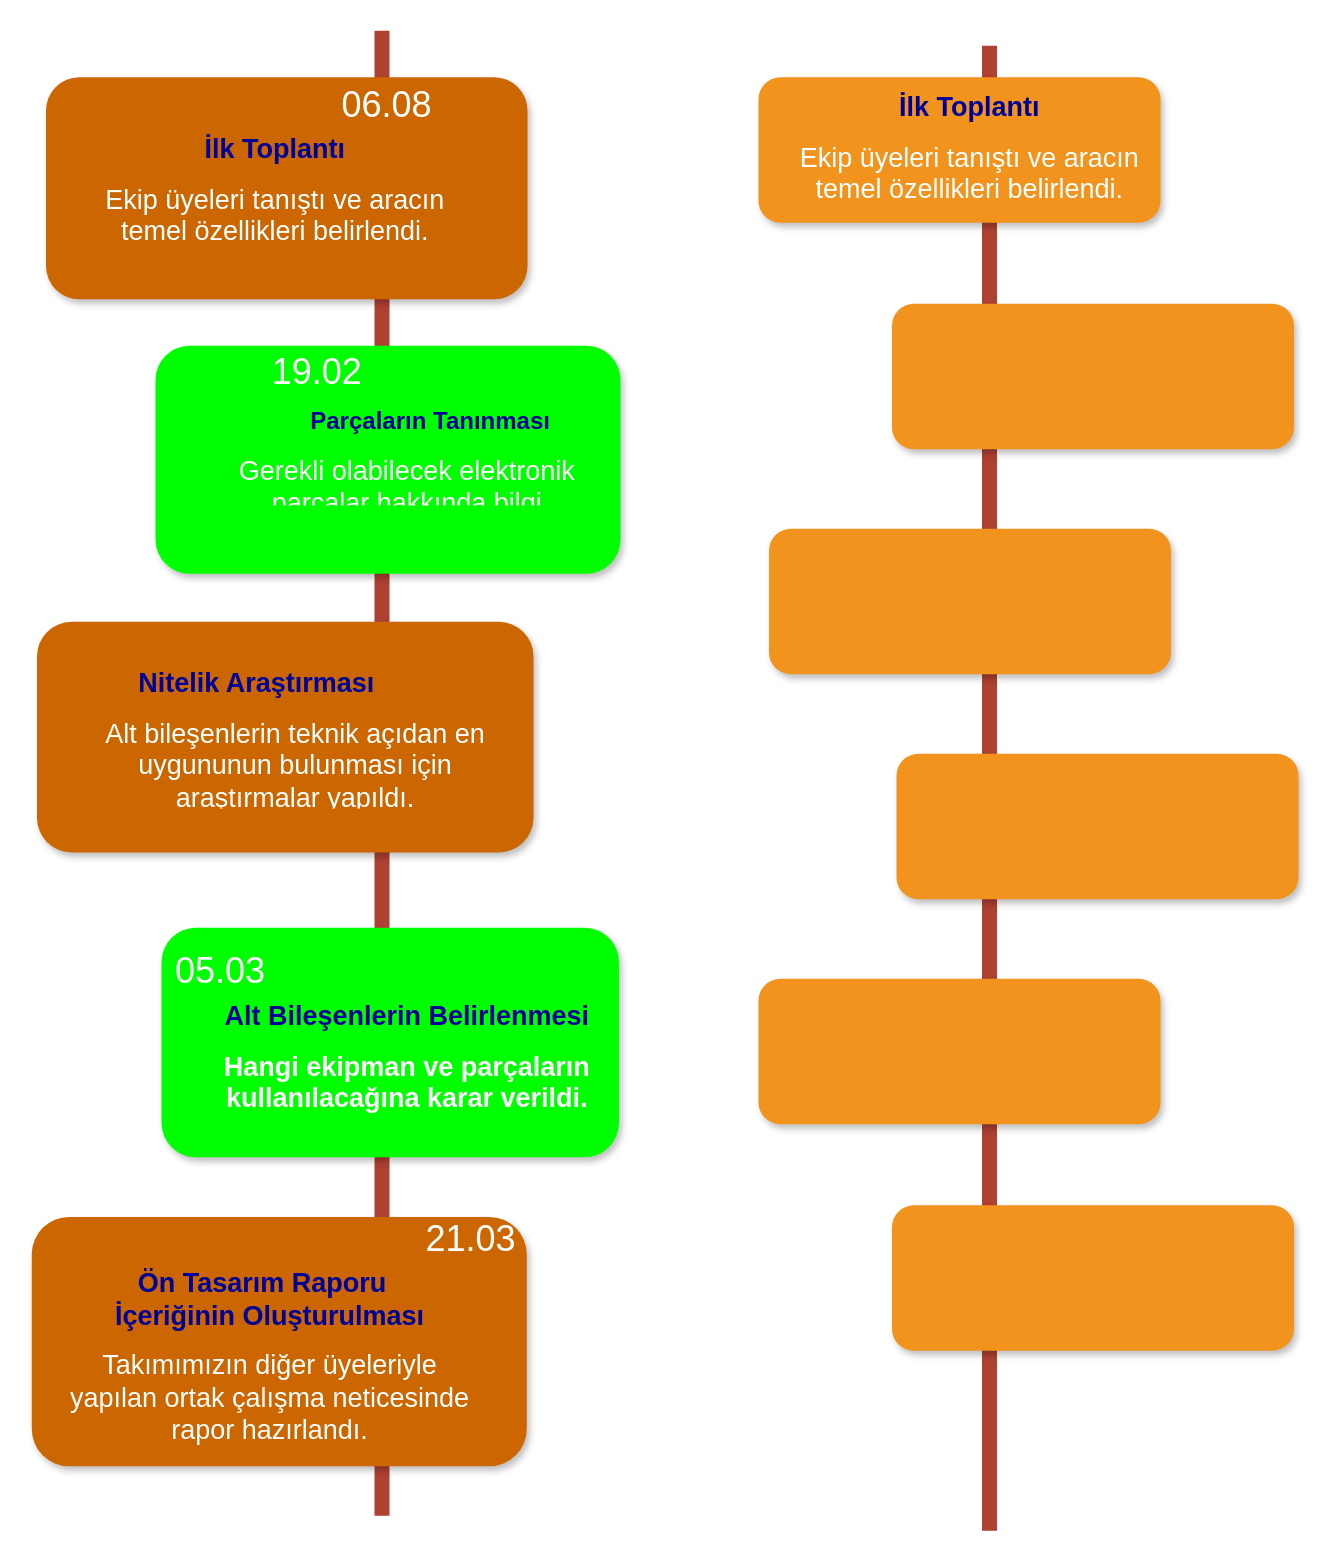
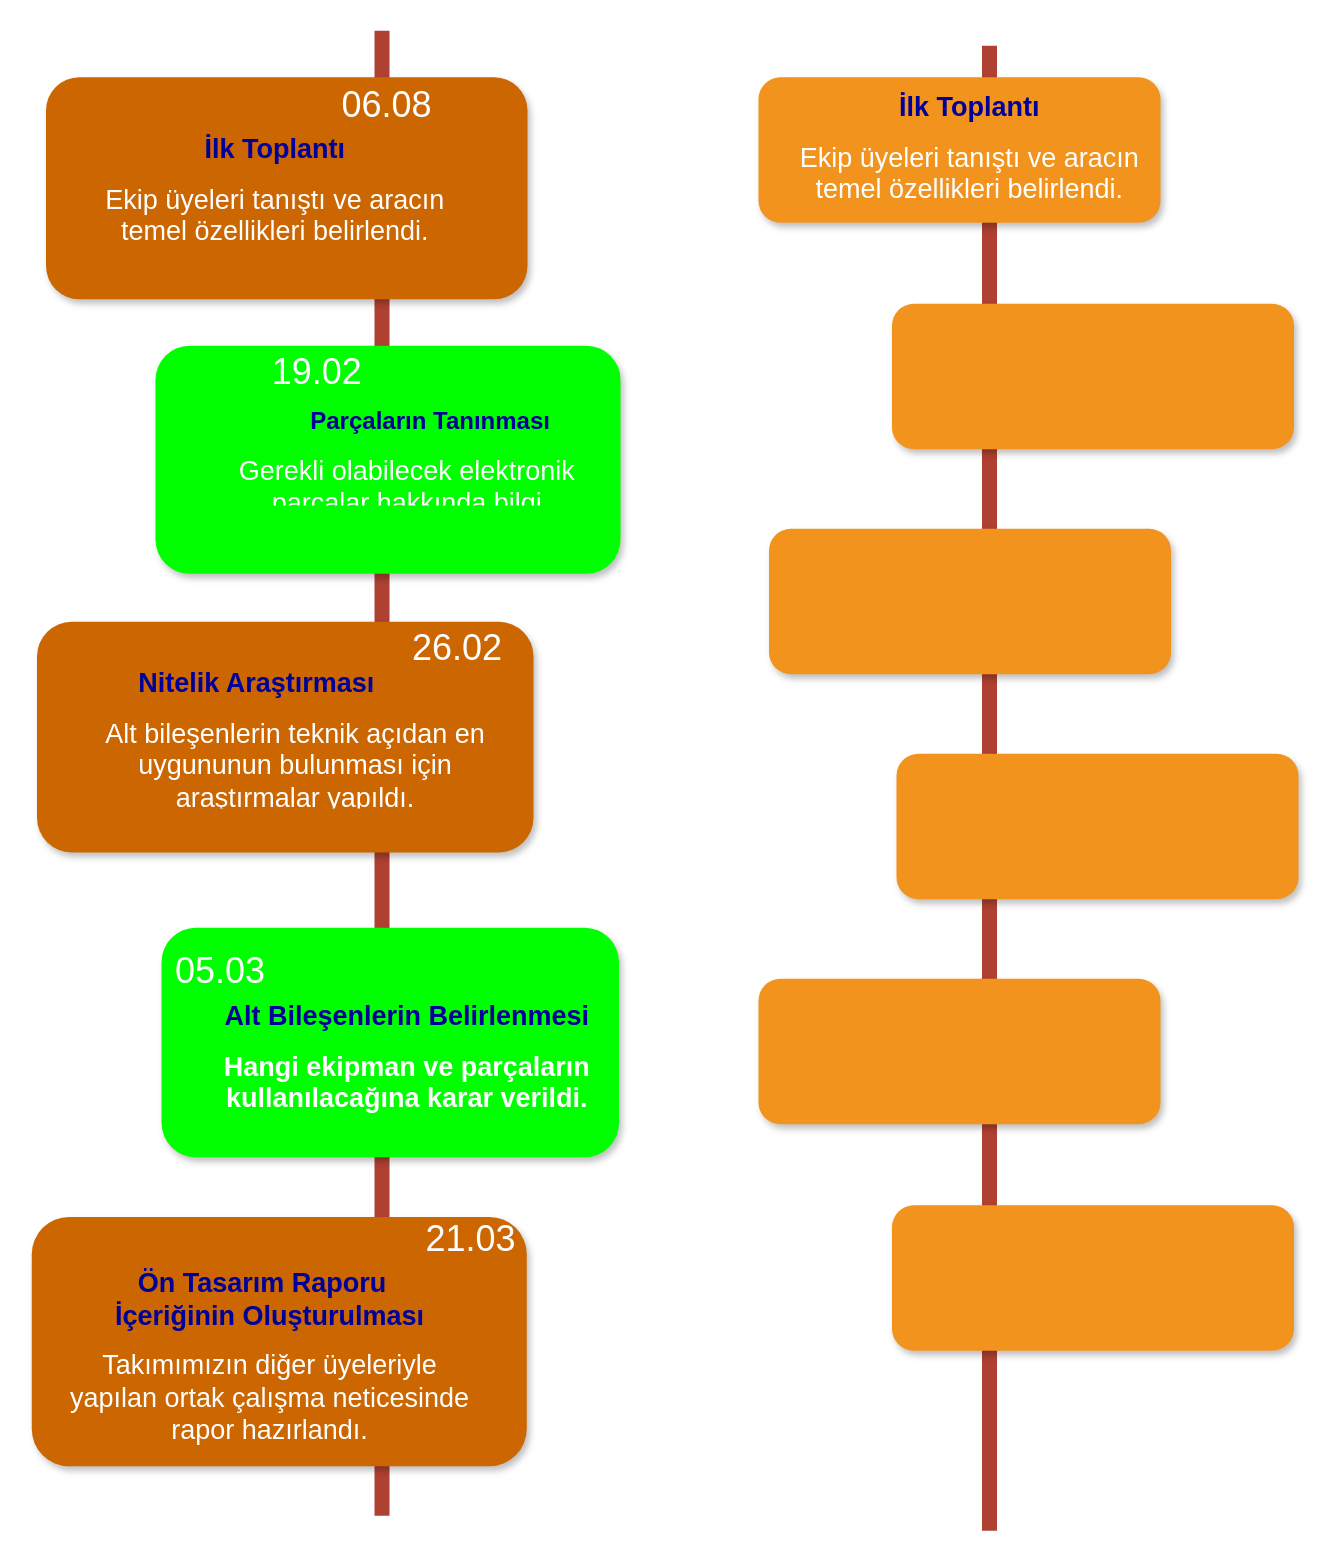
node "26.02": added
